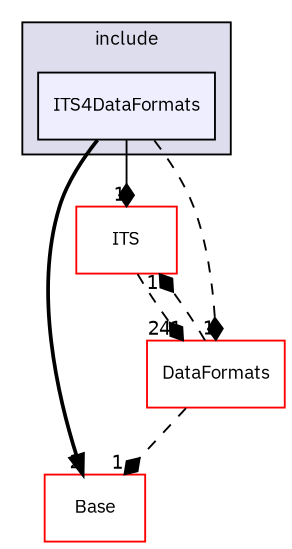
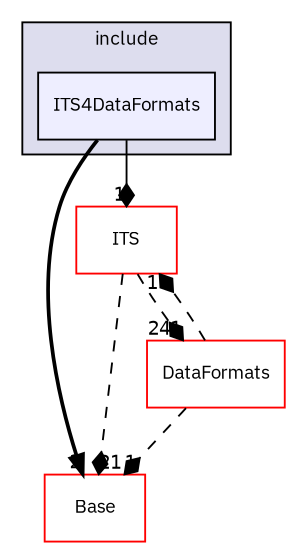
edge "ITS4DataFormats" -> "DataFormats": removed
edge "ITS" -> "Base": added
